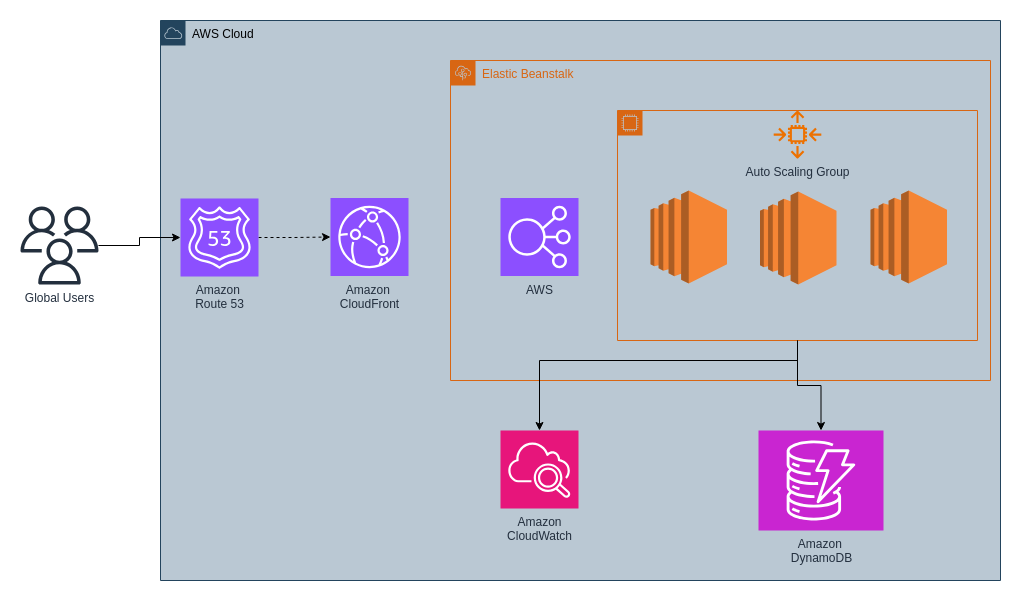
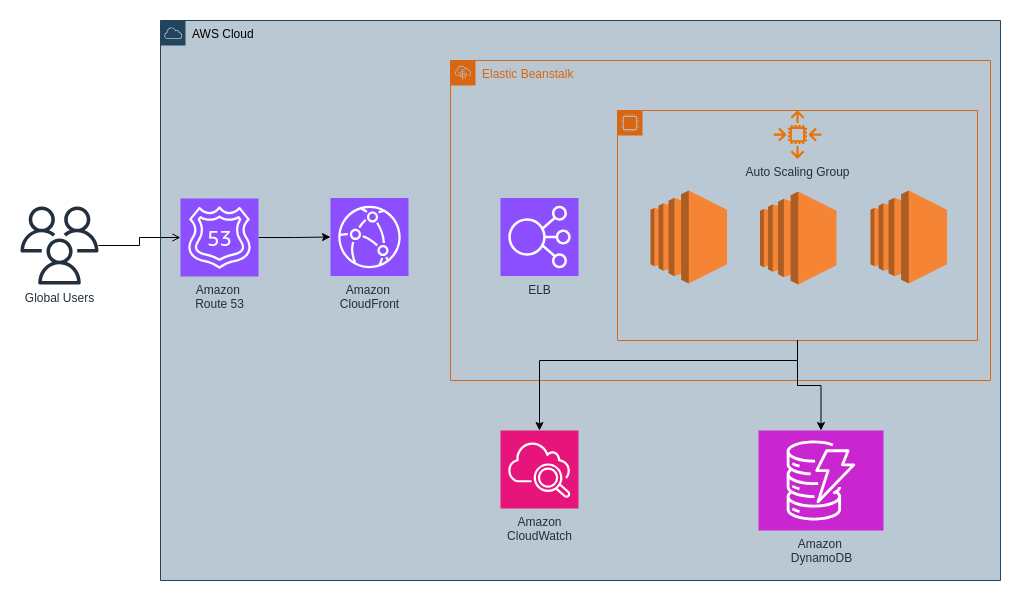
edge "Global Users" -> "Amazon Route 53": arrowhead classic -> open
edge "Amazon Route 53" -> "Amazon CloudFront": style dashed -> solid
node "AWS": label "AWS" -> "ELB"
